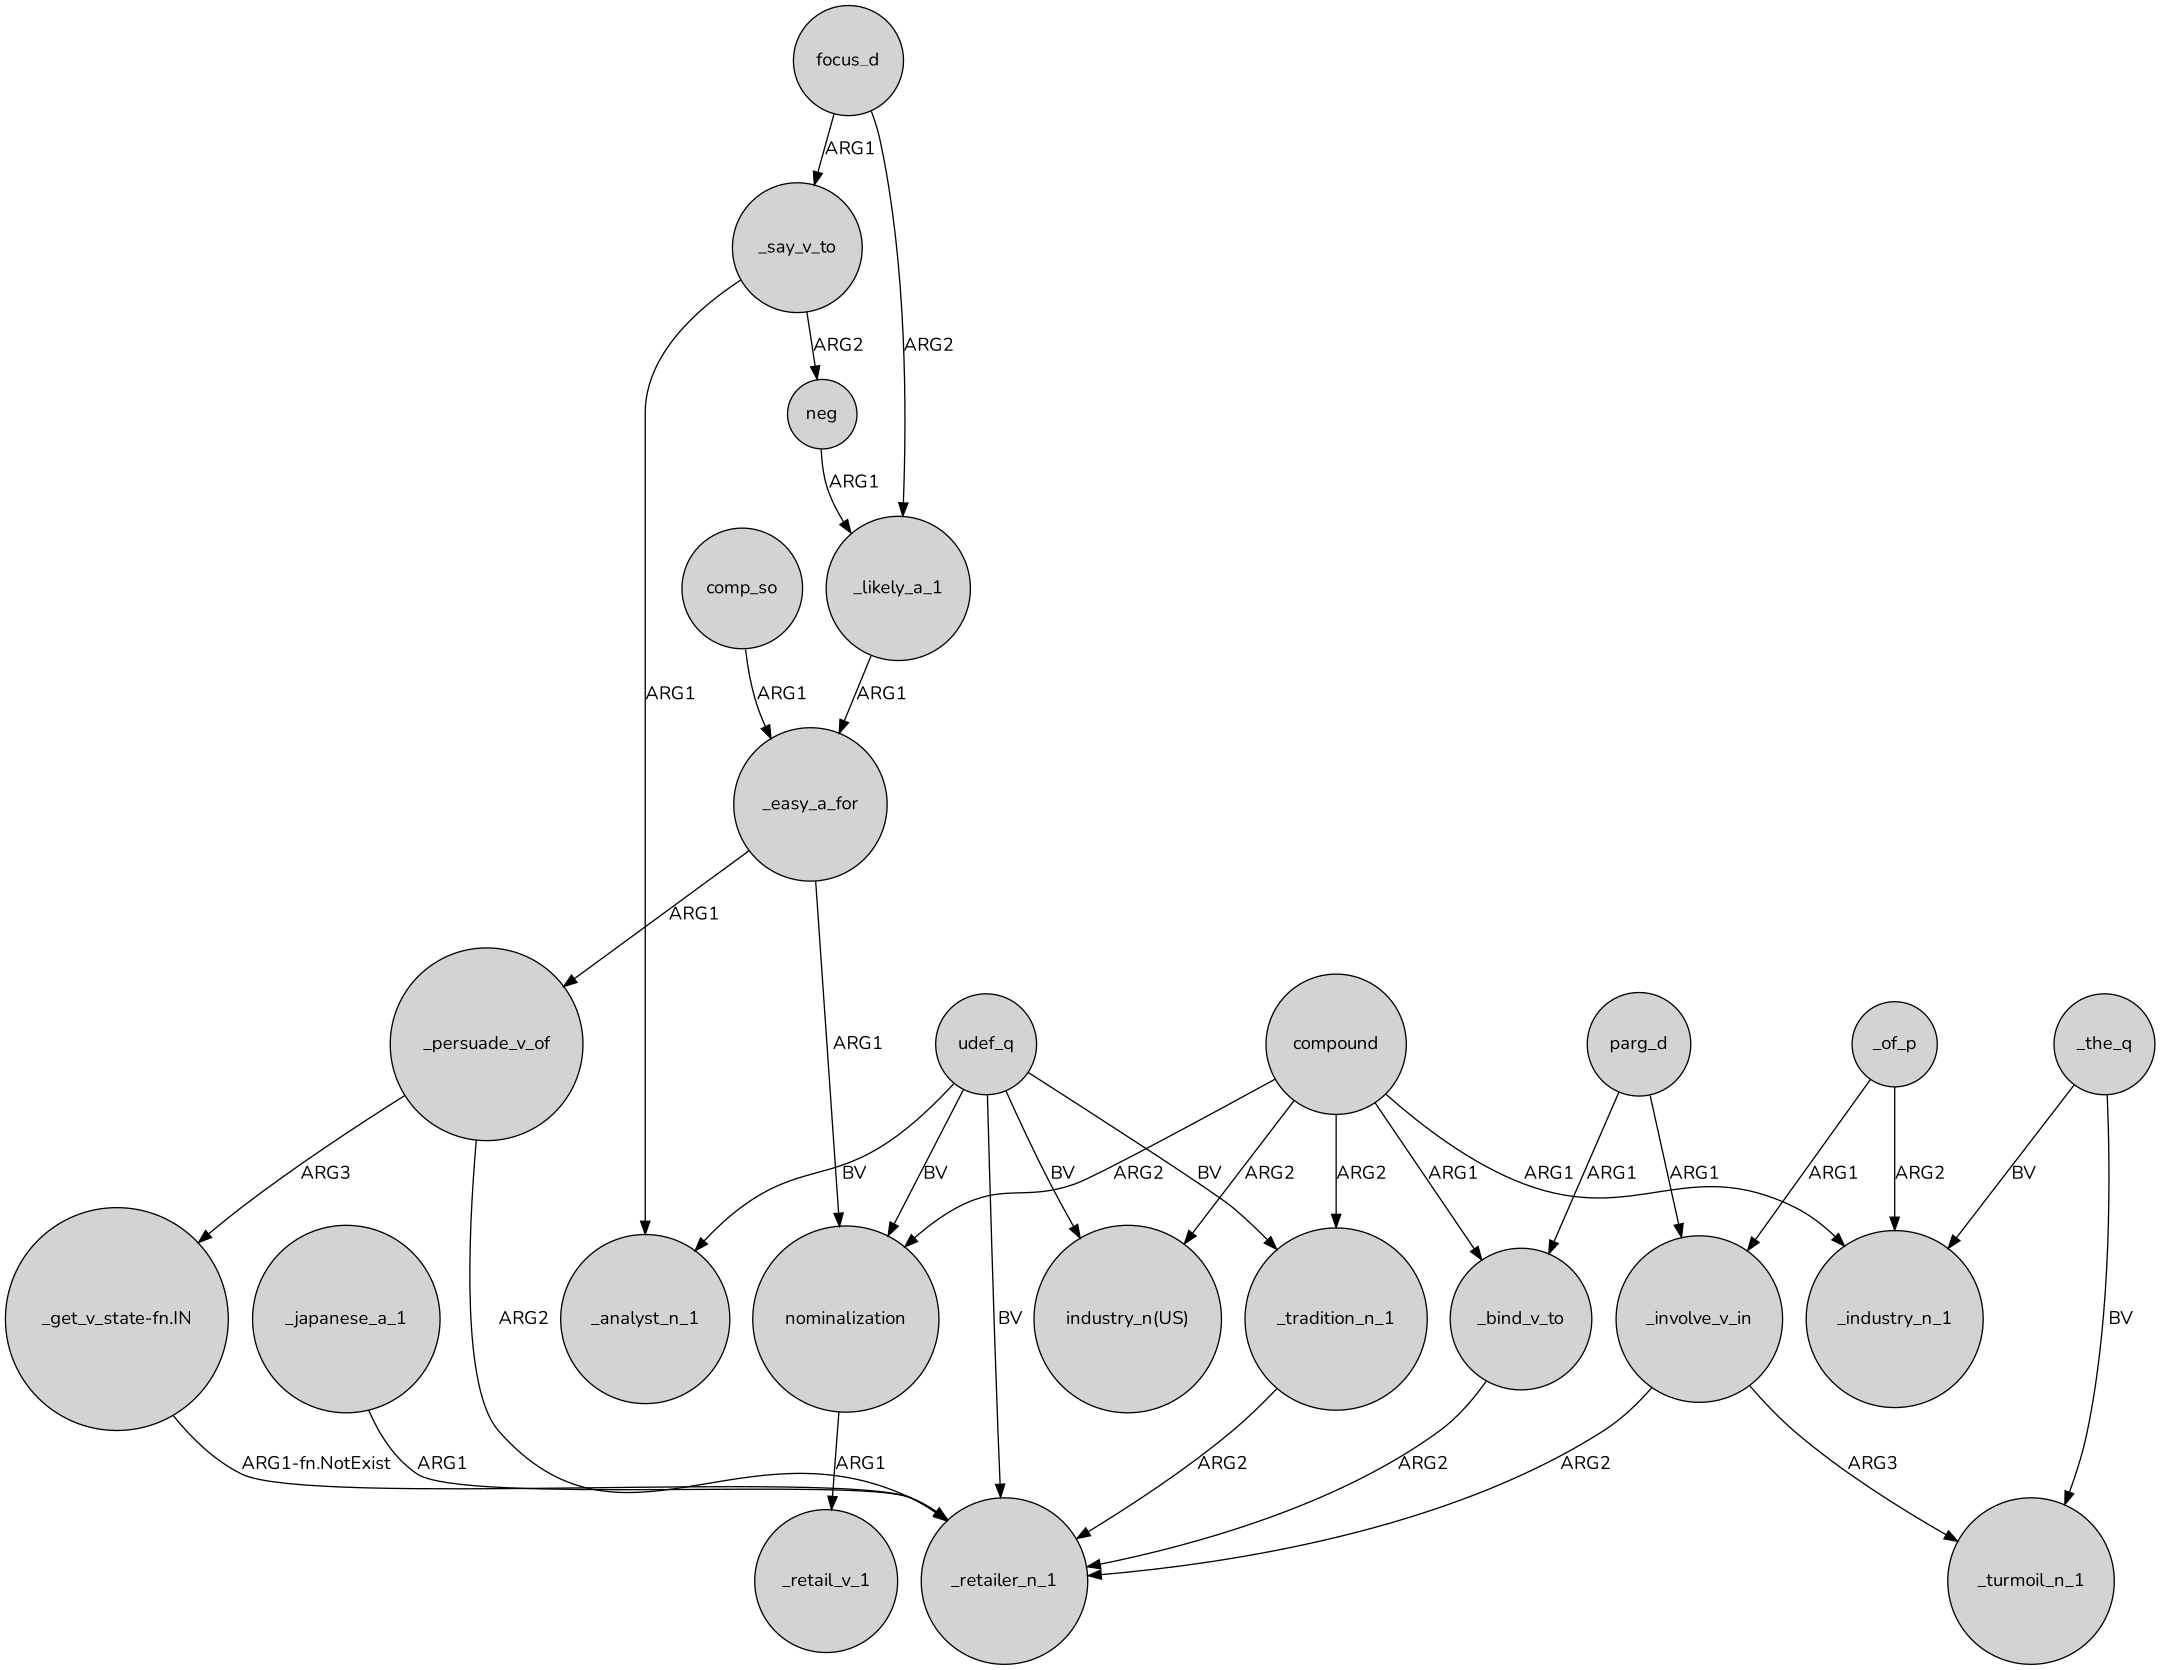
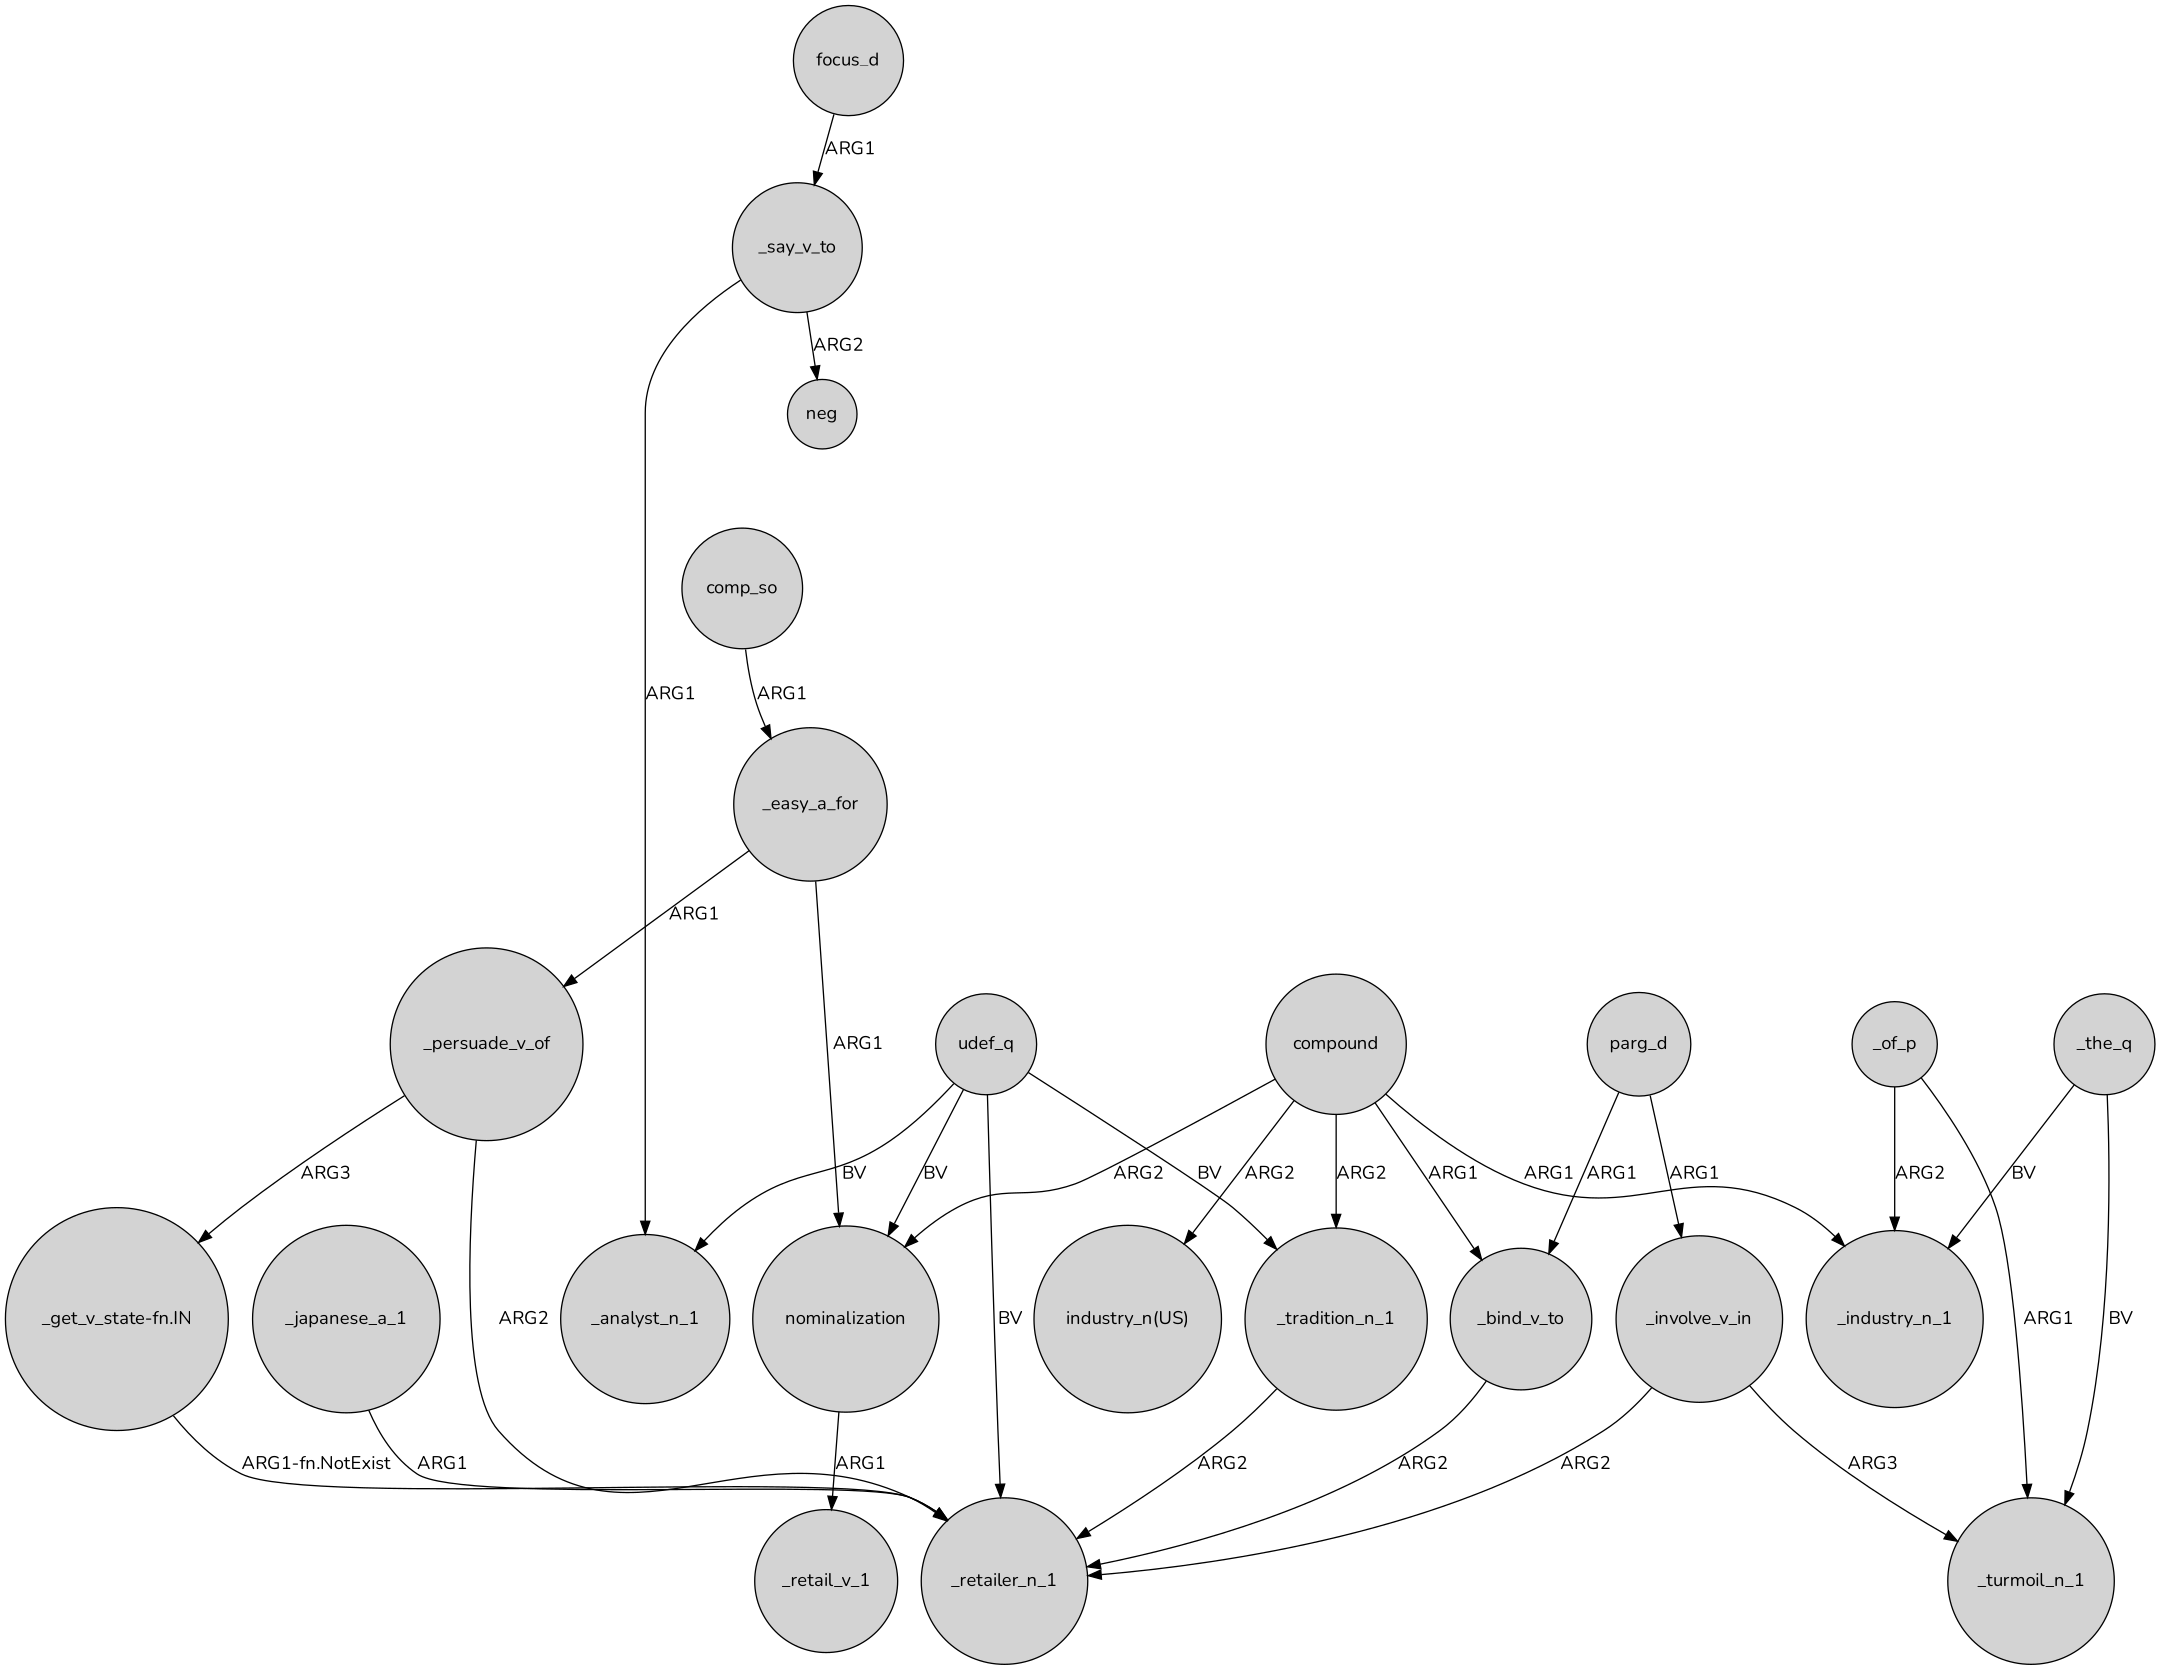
node "_likely_a_1": removed
edge "udef_q" -> "industry_n(US)": removed, label "BV"
edge "_of_p" -> "_involve_v_in": now "_of_p" -> "_turmoil_n_1"
